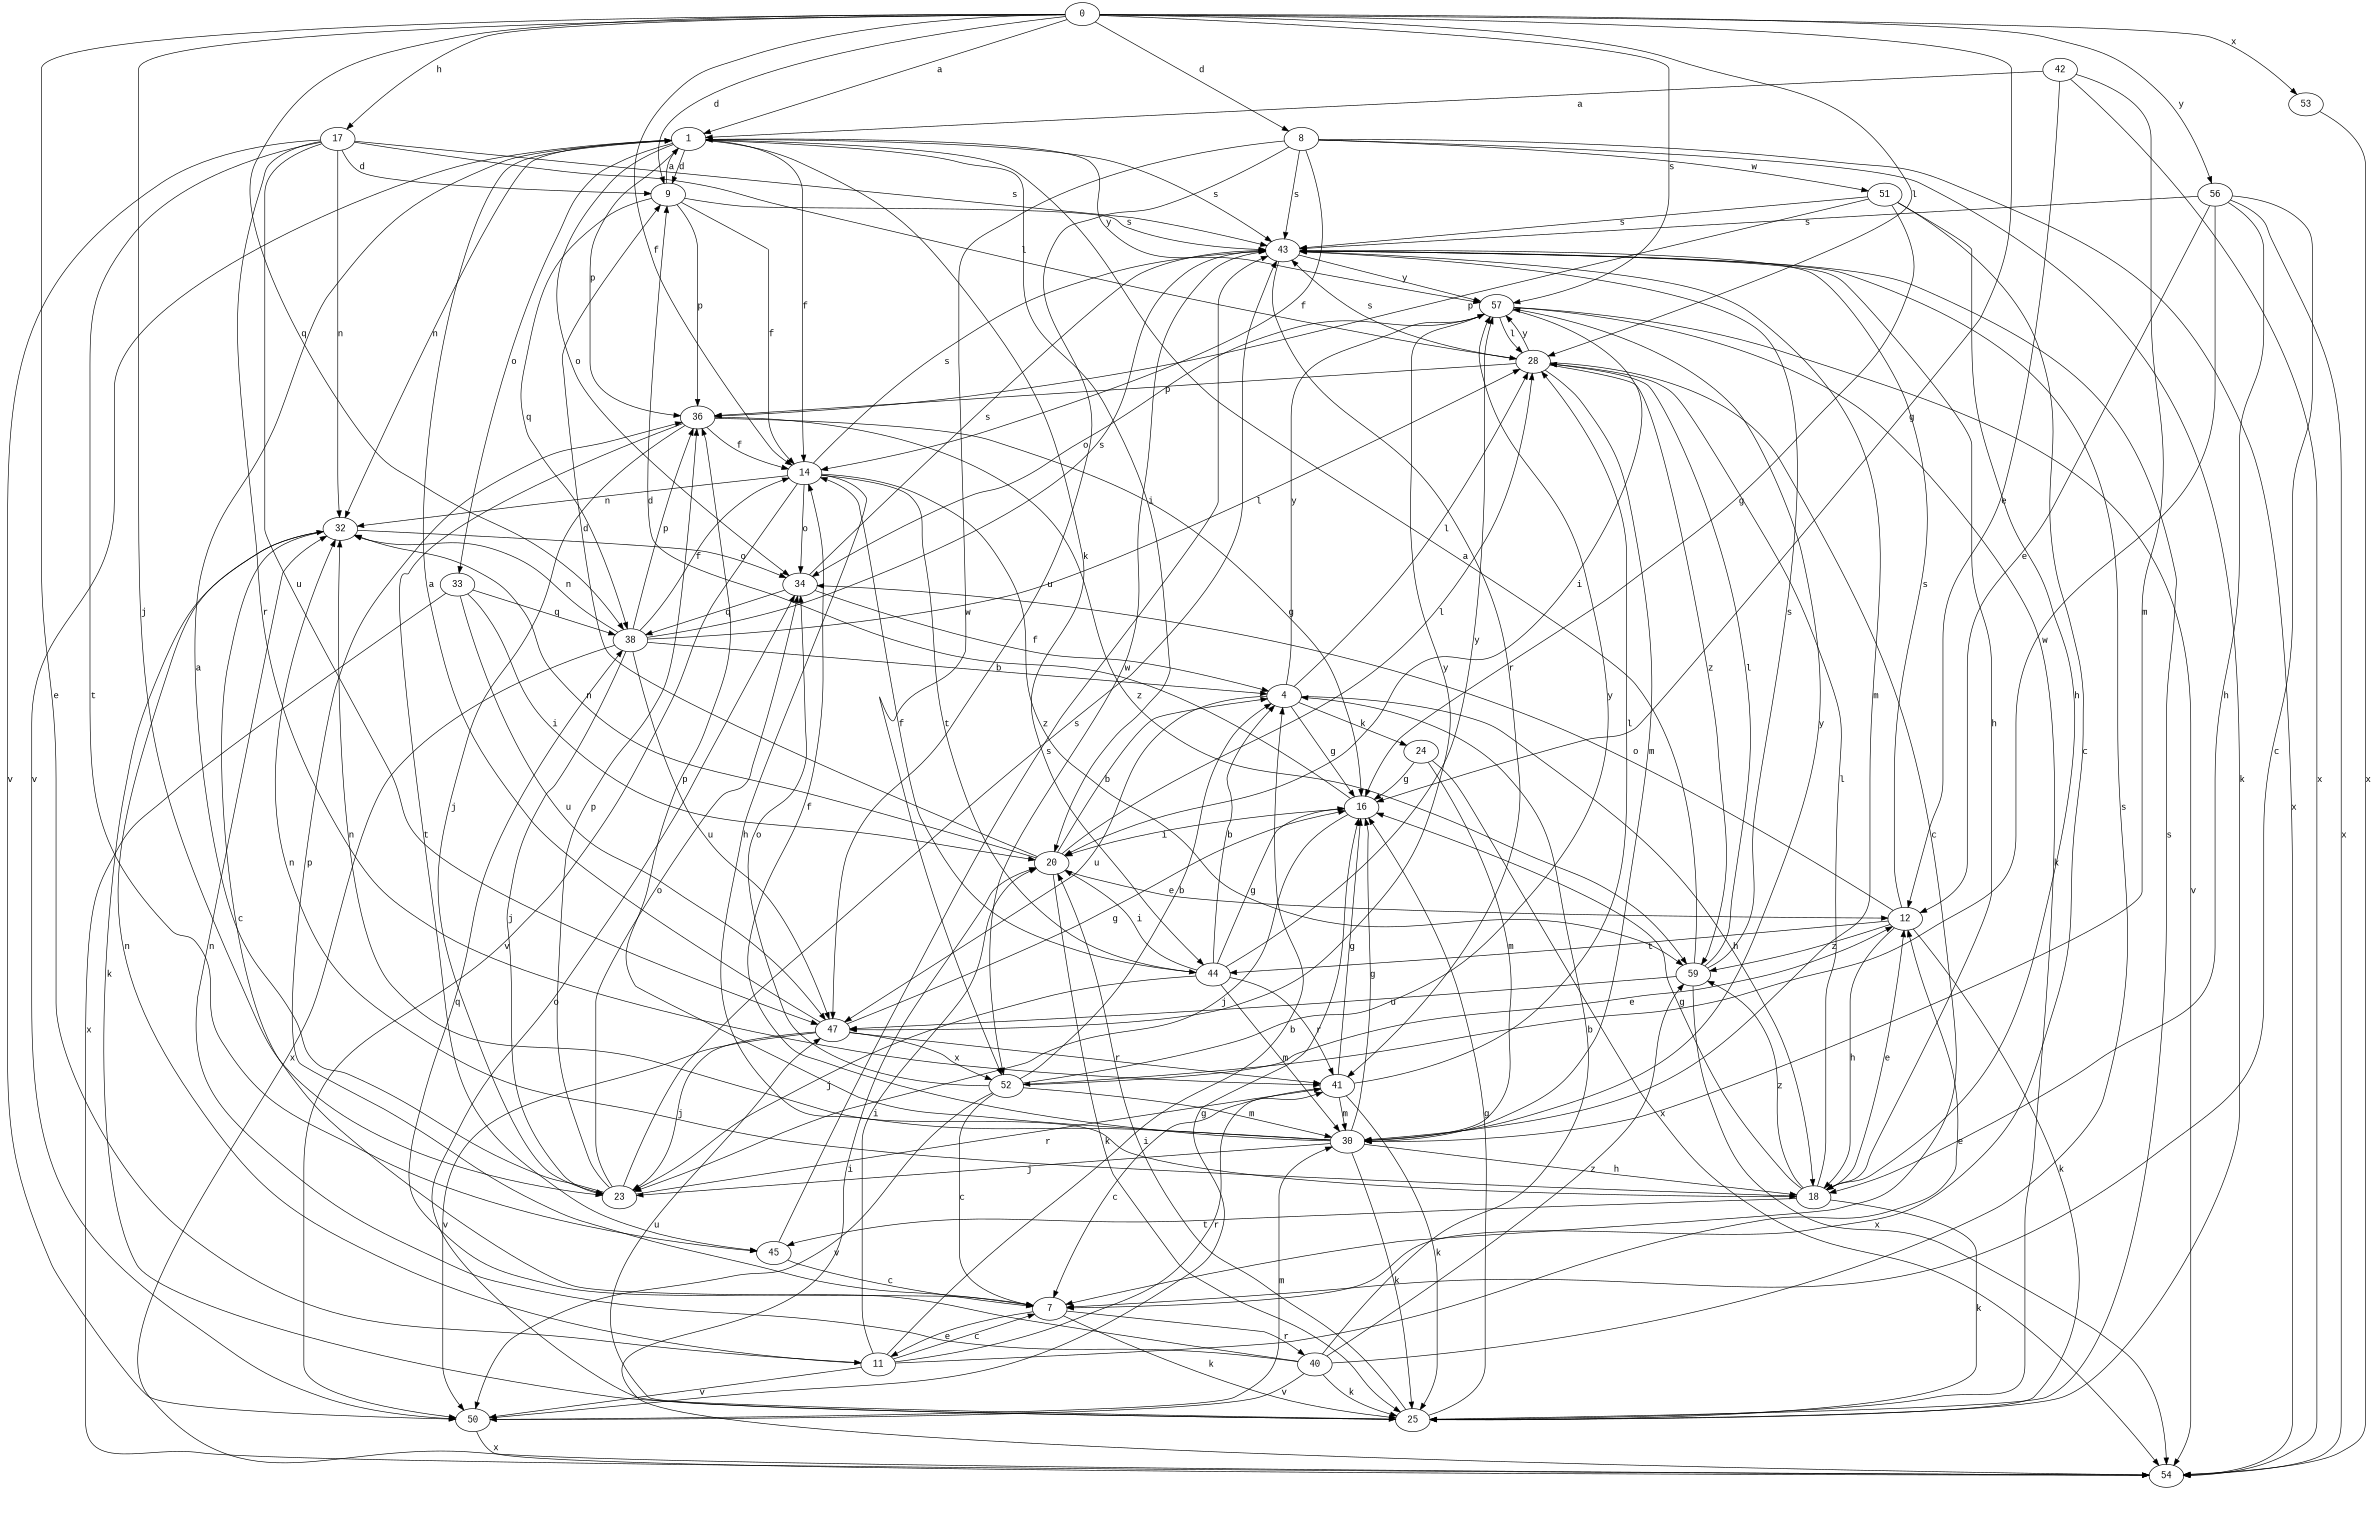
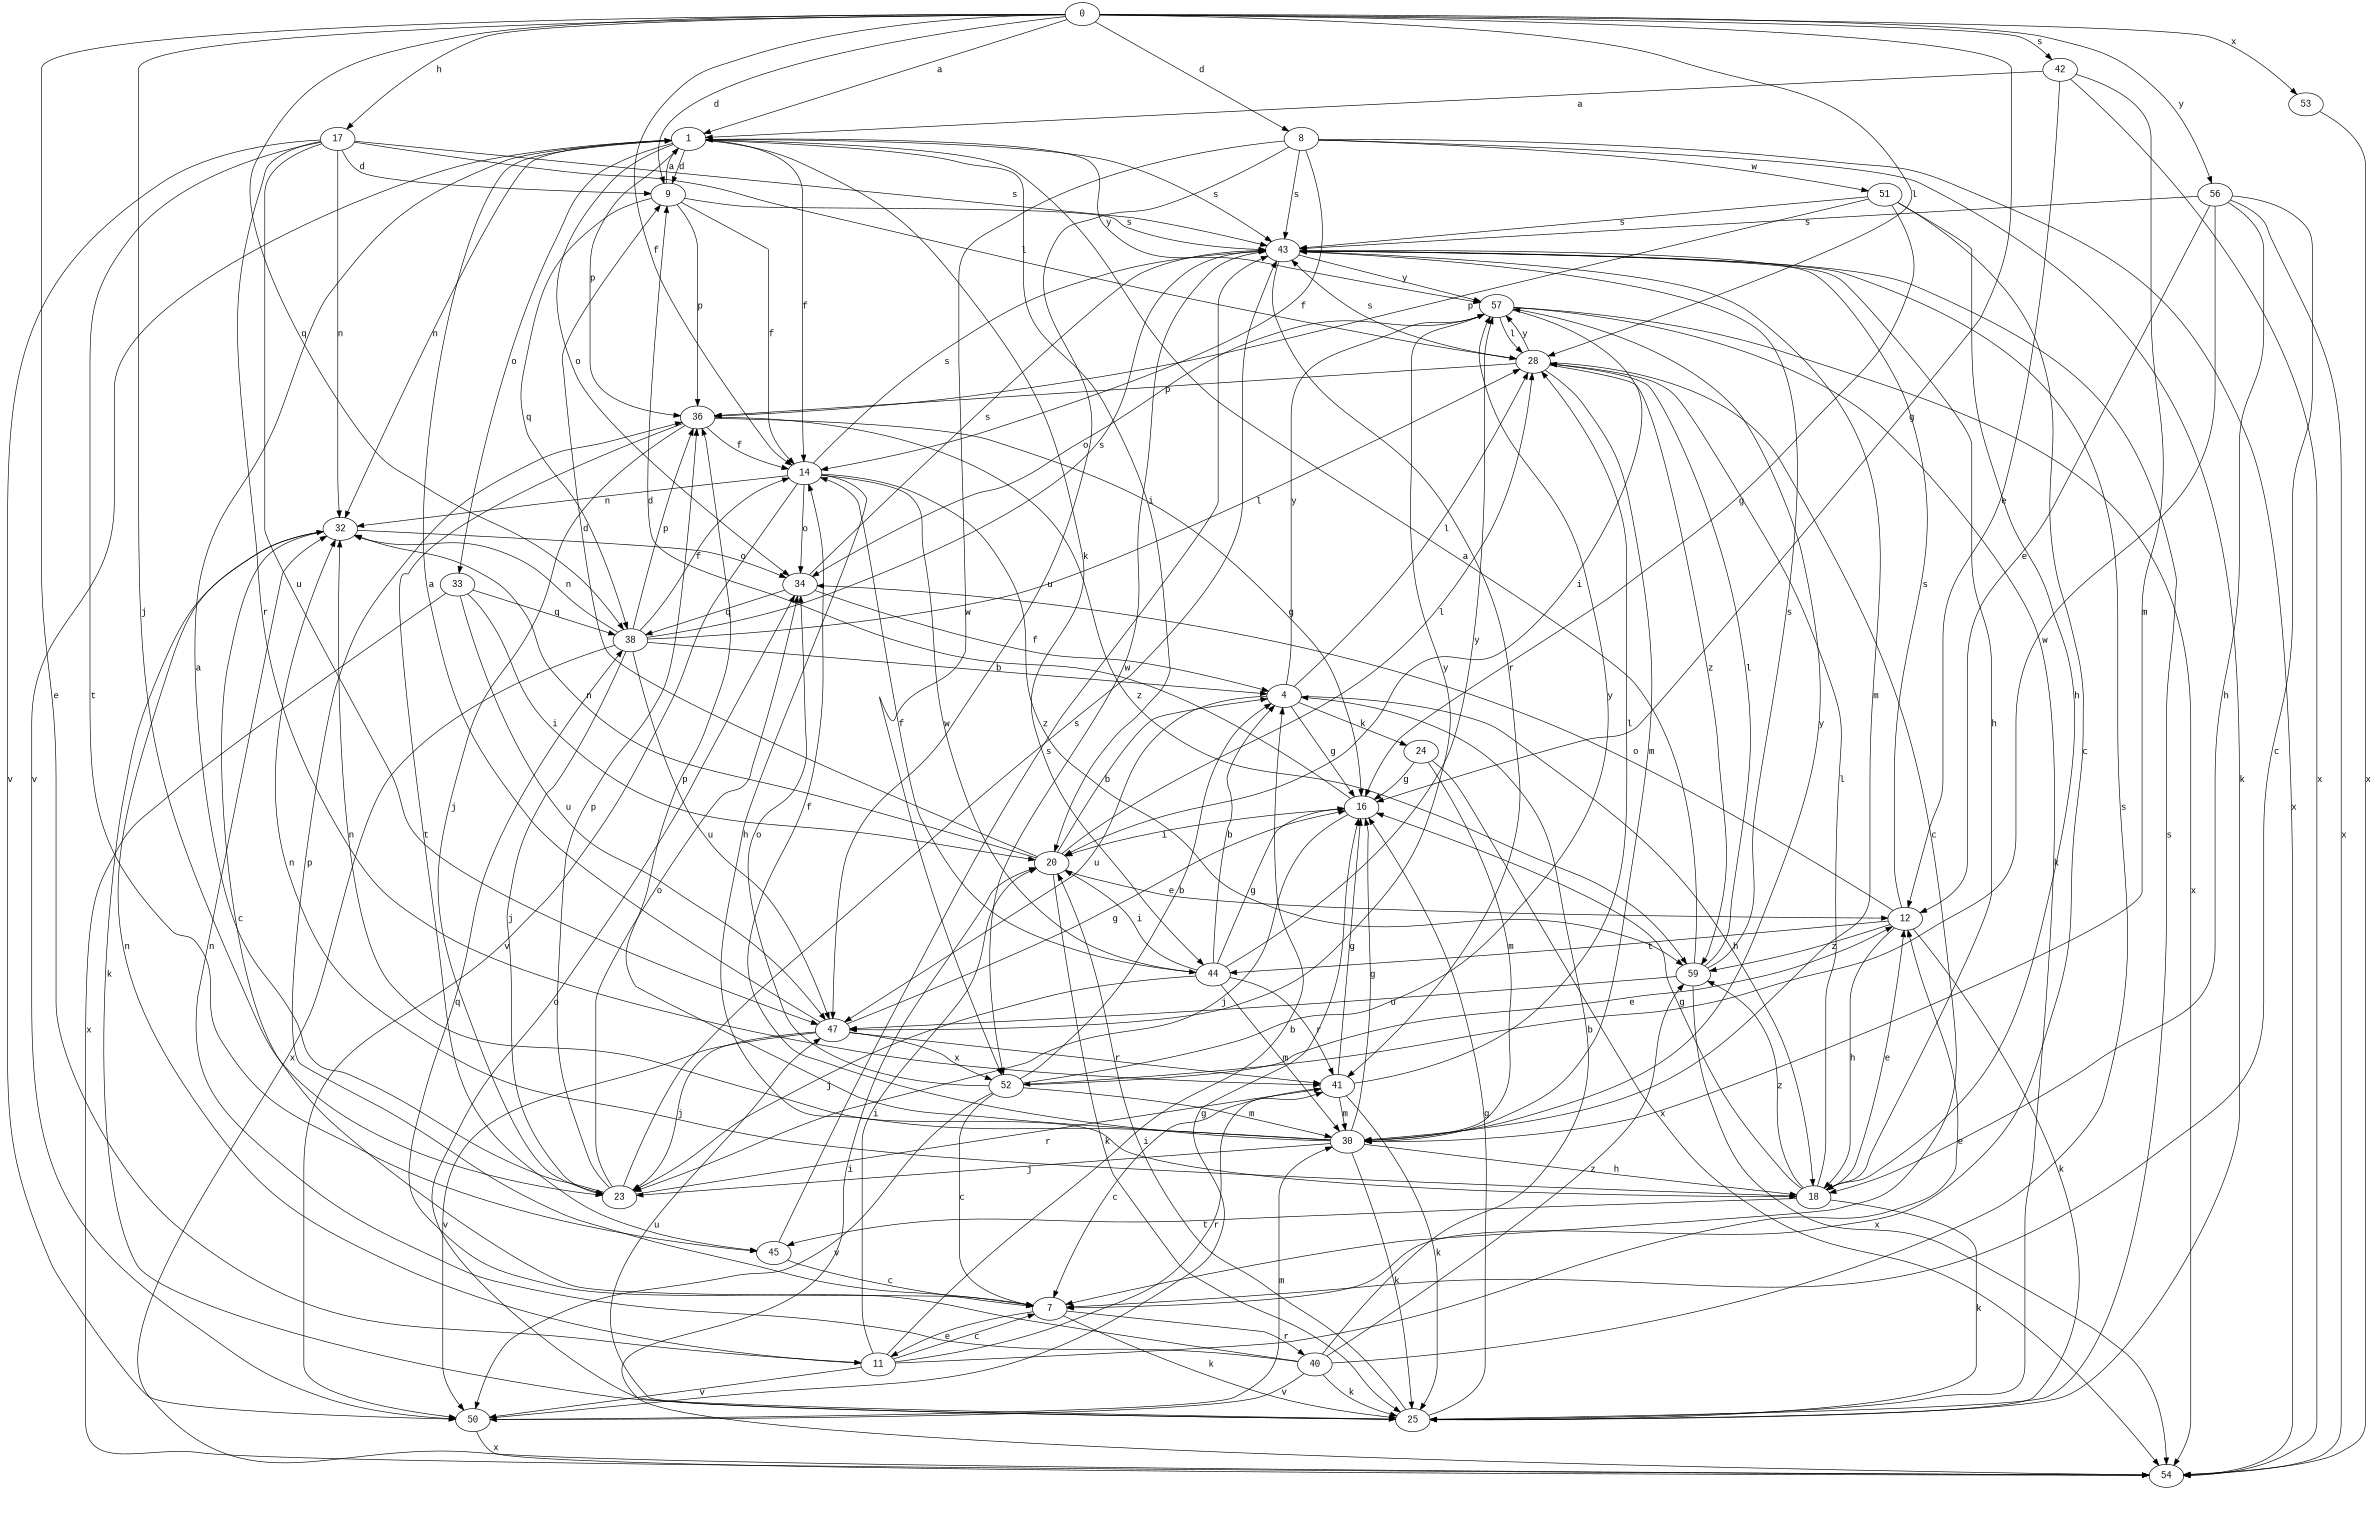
edge "0" -> "57": now "0" -> "42"
edge "14" -> "44": label "t" -> "w"
edge "57" -> "54": label "v" -> "x"
